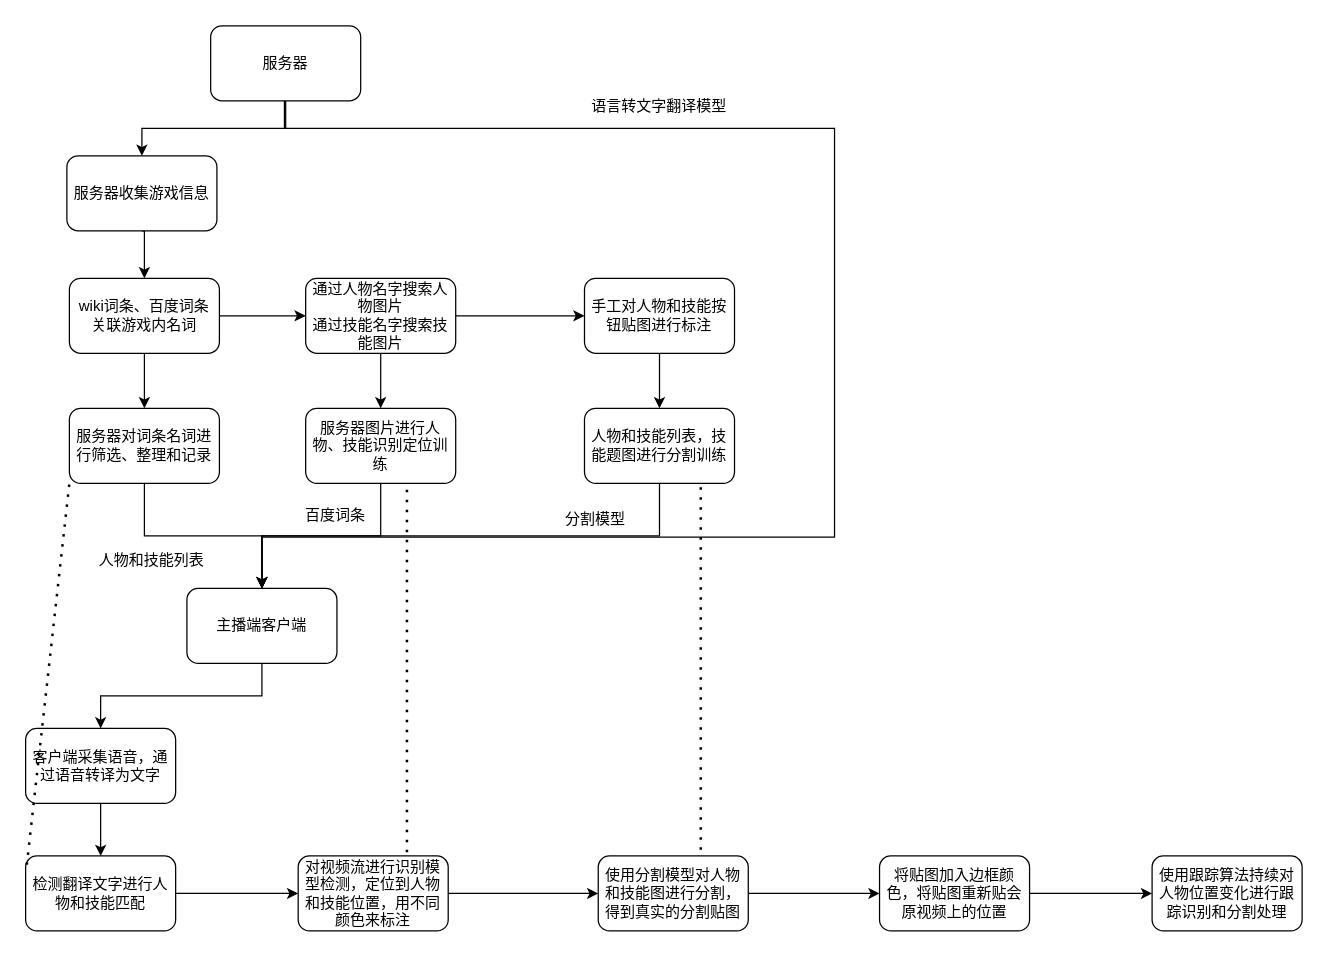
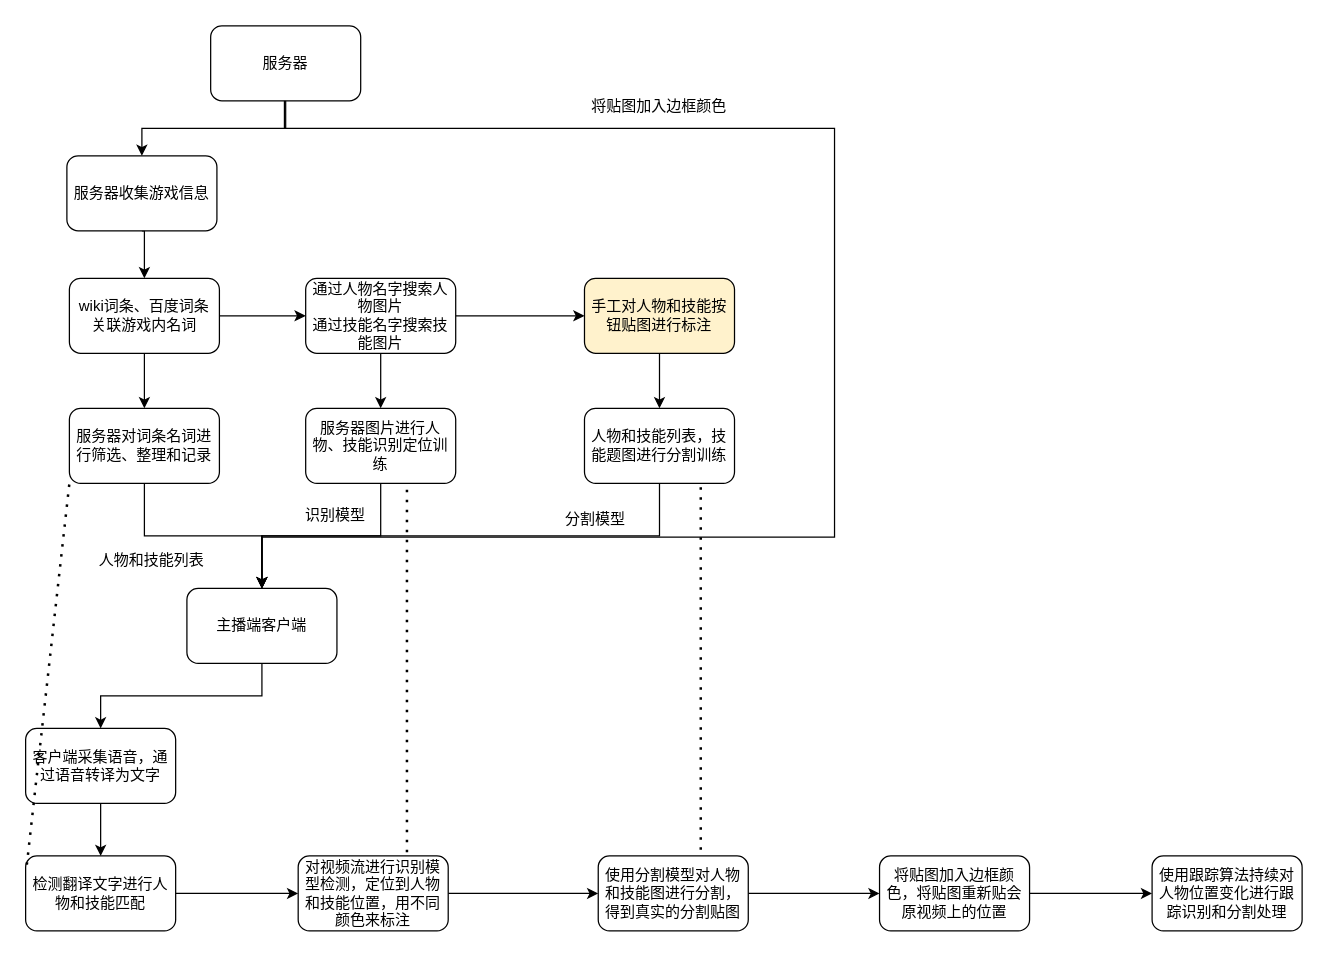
node "语言转文字翻译模型": label "语言转文字翻译模型" -> "将贴图加入边框颜色"
node "手工对人物和技能按钮贴图进行标注": fillcolor #ffffff -> #fff2cc
node "百度词条": label "百度词条" -> "识别模型"
